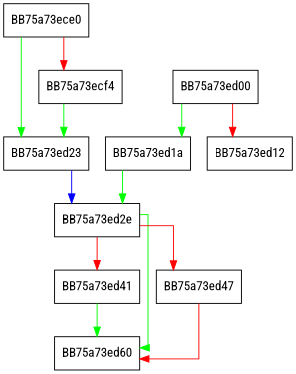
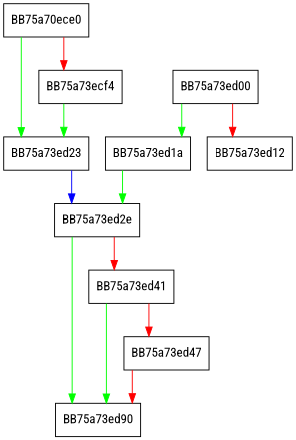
node "BB75a73ece0": label "BB75a73ece0" -> "BB75a70ece0"
edge "BB75a73ed2e" -> "BB75a73ed47": now "BB75a73ed41" -> "BB75a73ed47"
node "BB75a73ed60": label "BB75a73ed60" -> "BB75a73ed90"
